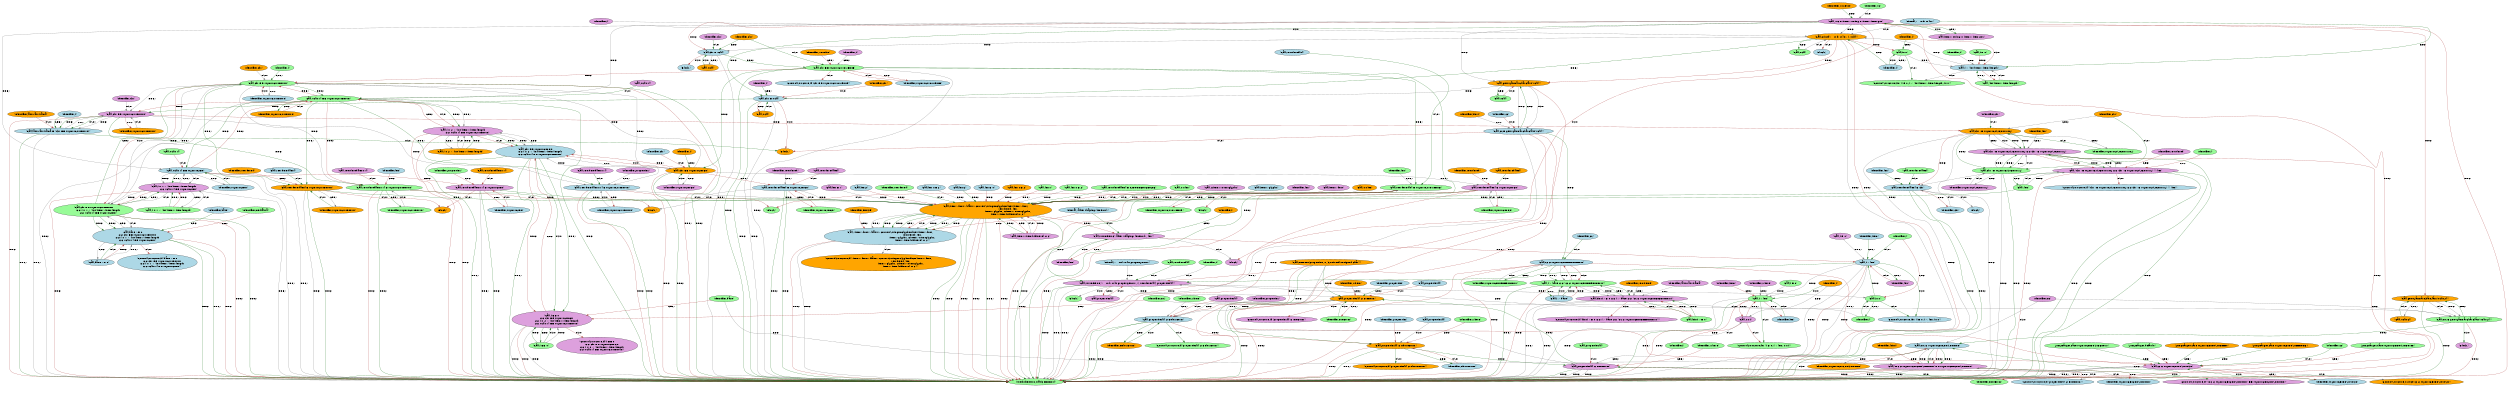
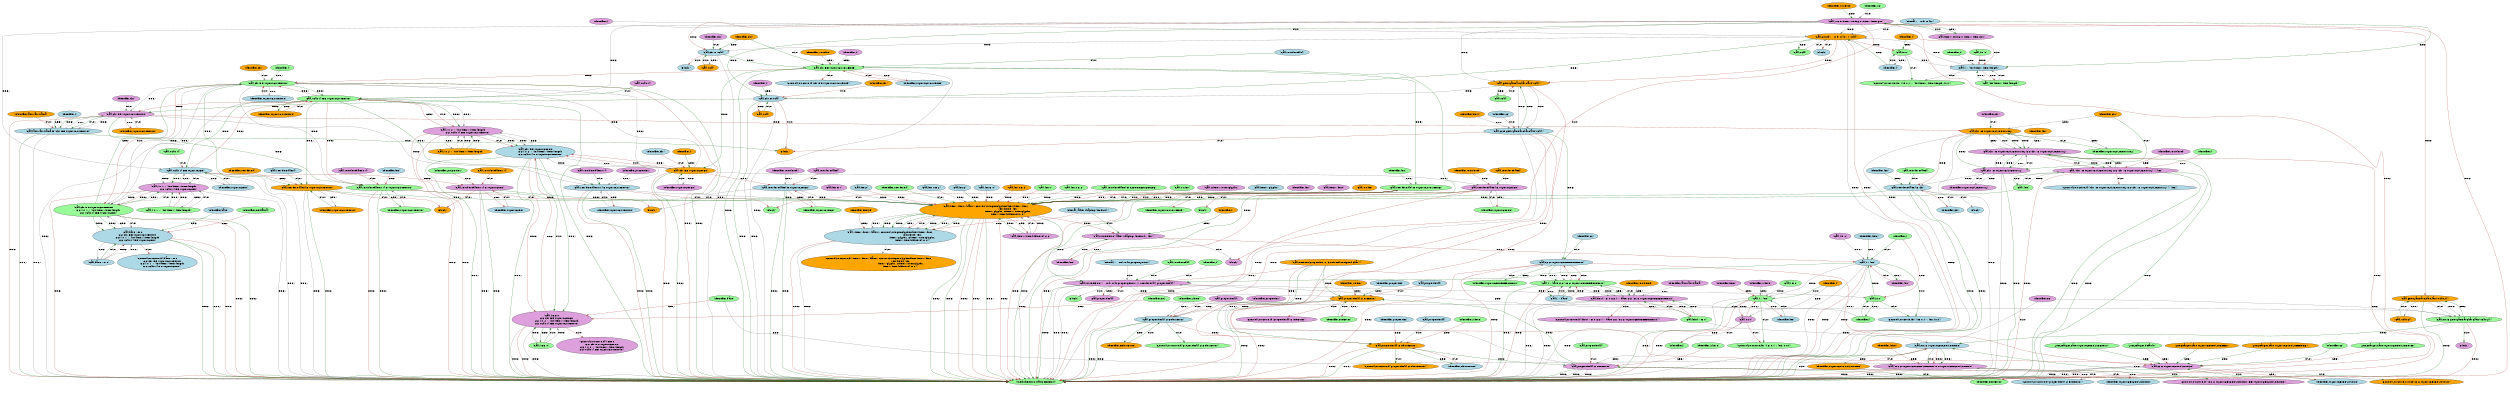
edge "(Call,reordered[0])" -> "(Call,reordered[0] = Mymr_C_VOWEL_E)": now "(Call,reordered[0])" -> "(Call,chr == Mymr_C_VOWEL_E)"
node "(Call,chr != Mymr_C_SIGN_ZWJ)": fillcolor palegreen -> plum
edge "(Call,(mc & Mymr_CF_CONSONANT) == Mymr_CF_CONSONANT)" -> "(Call,mc & Mymr_CF_CONSONANT)": now "(Call,kinzi >= 0)" -> "(Call,mc & Mymr_CF_CONSONANT)"
